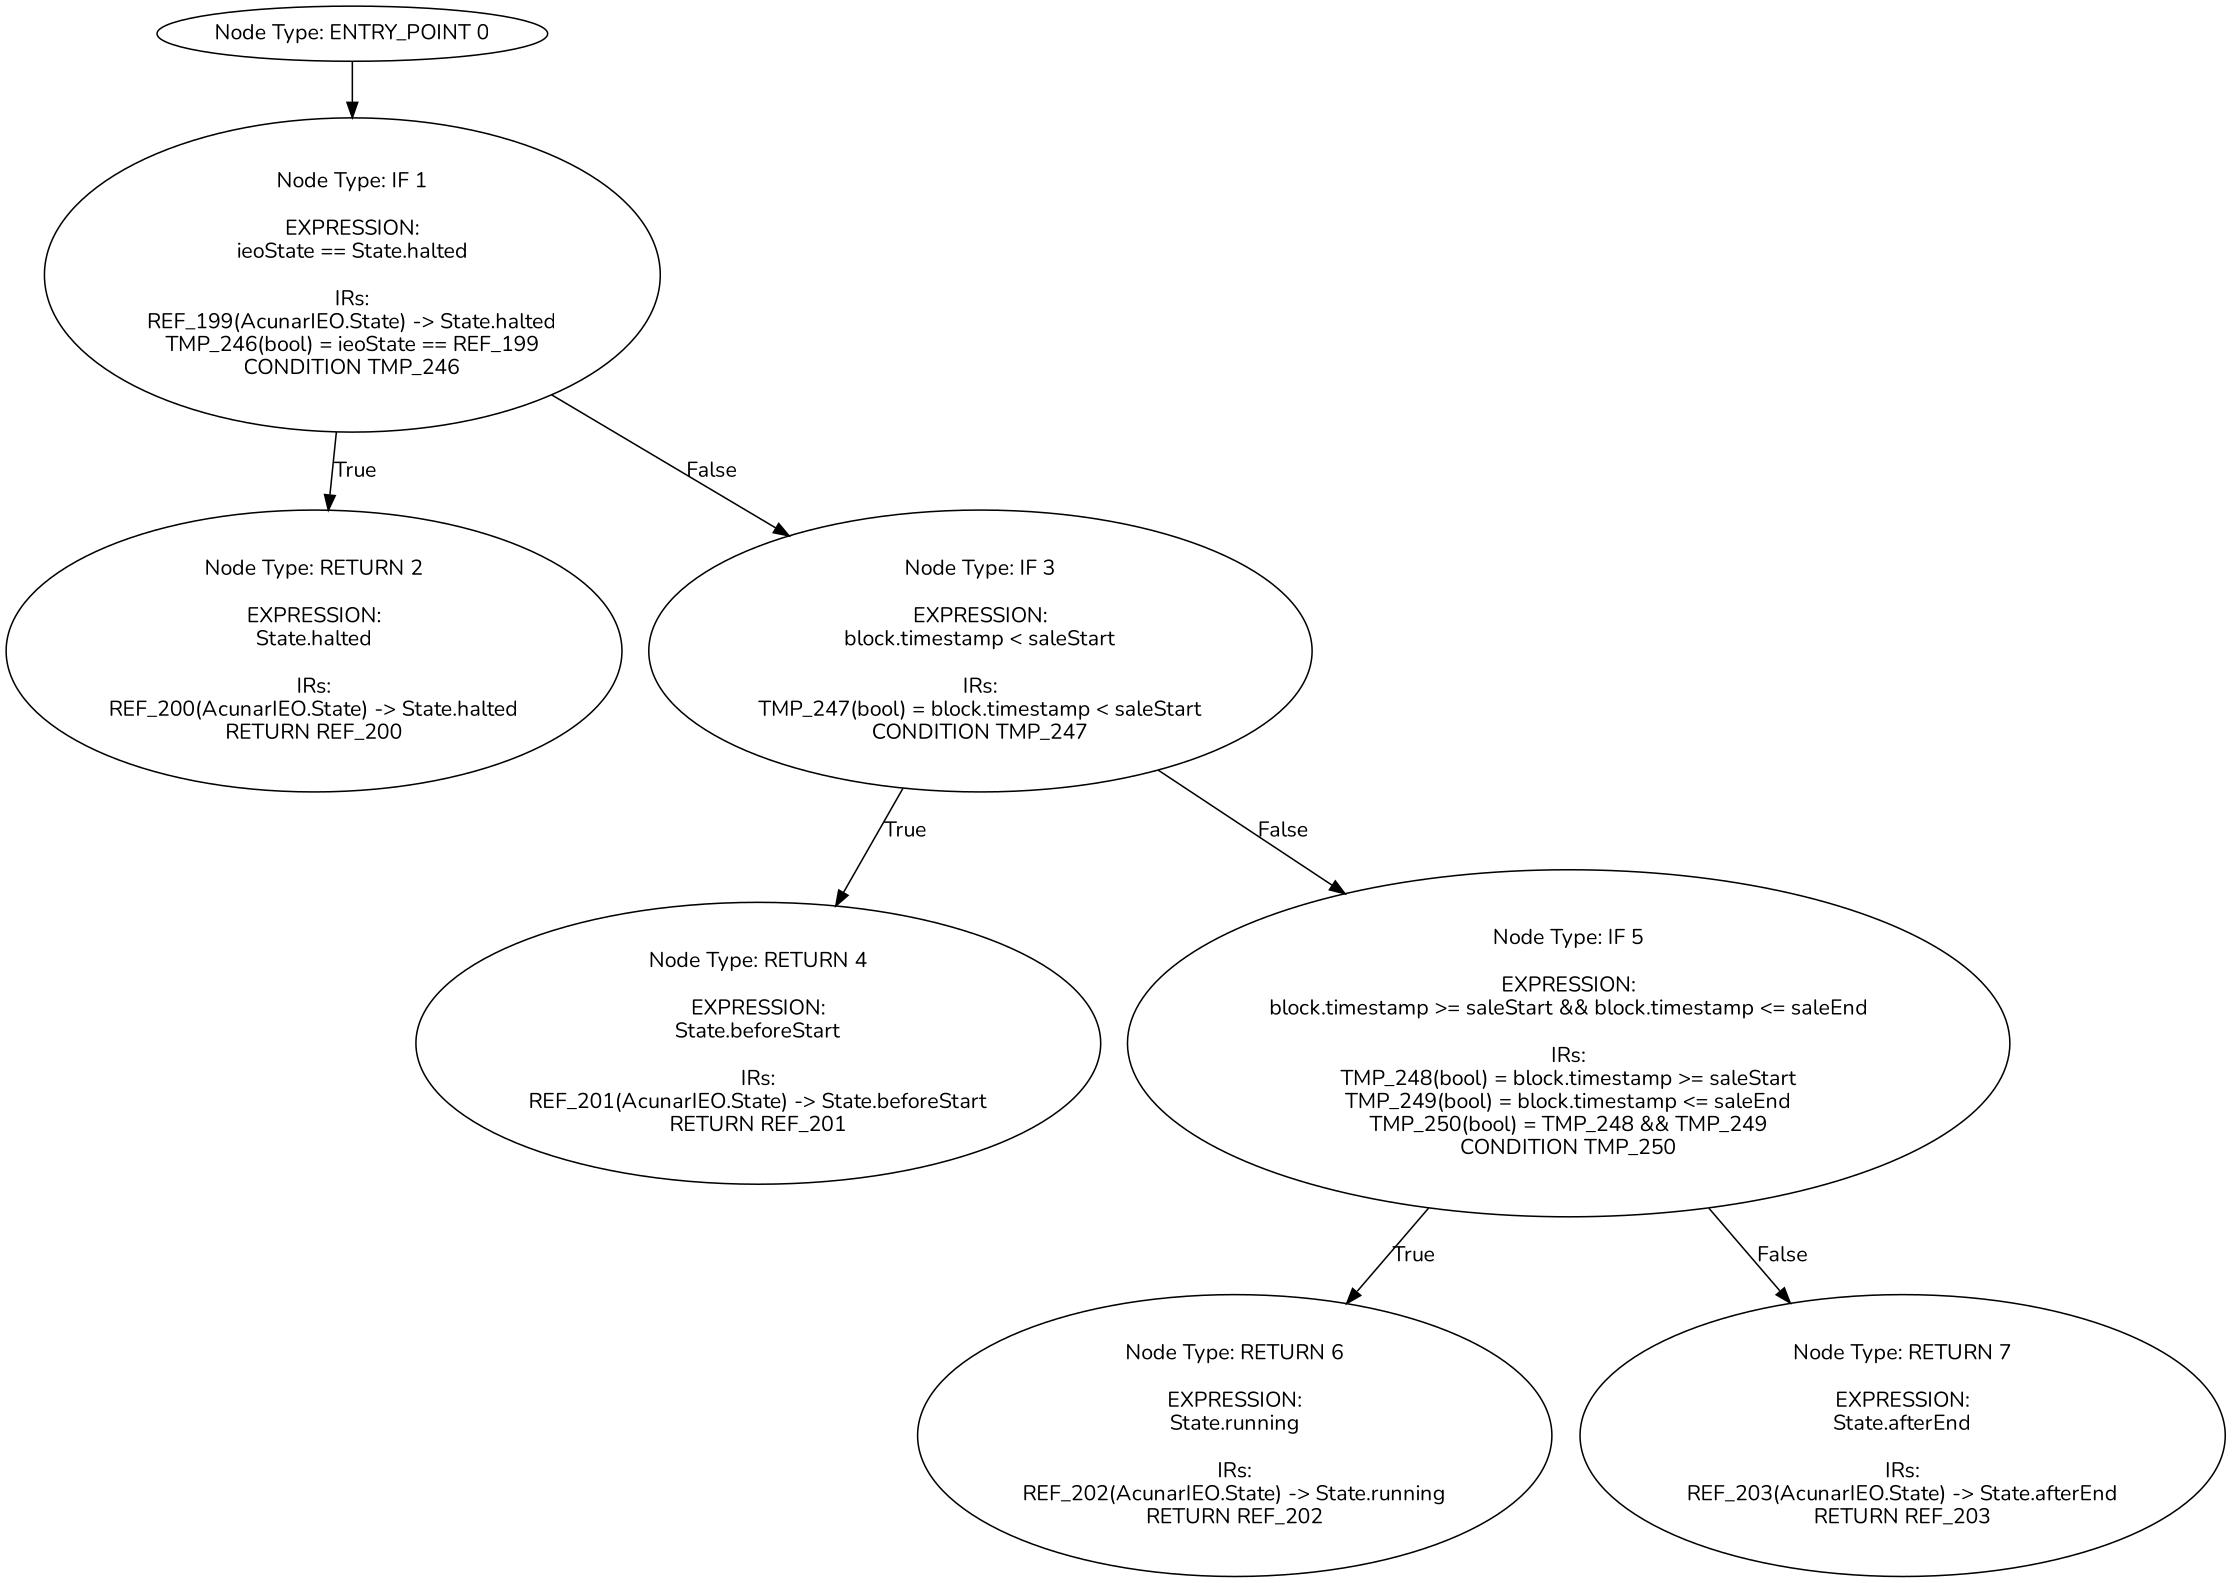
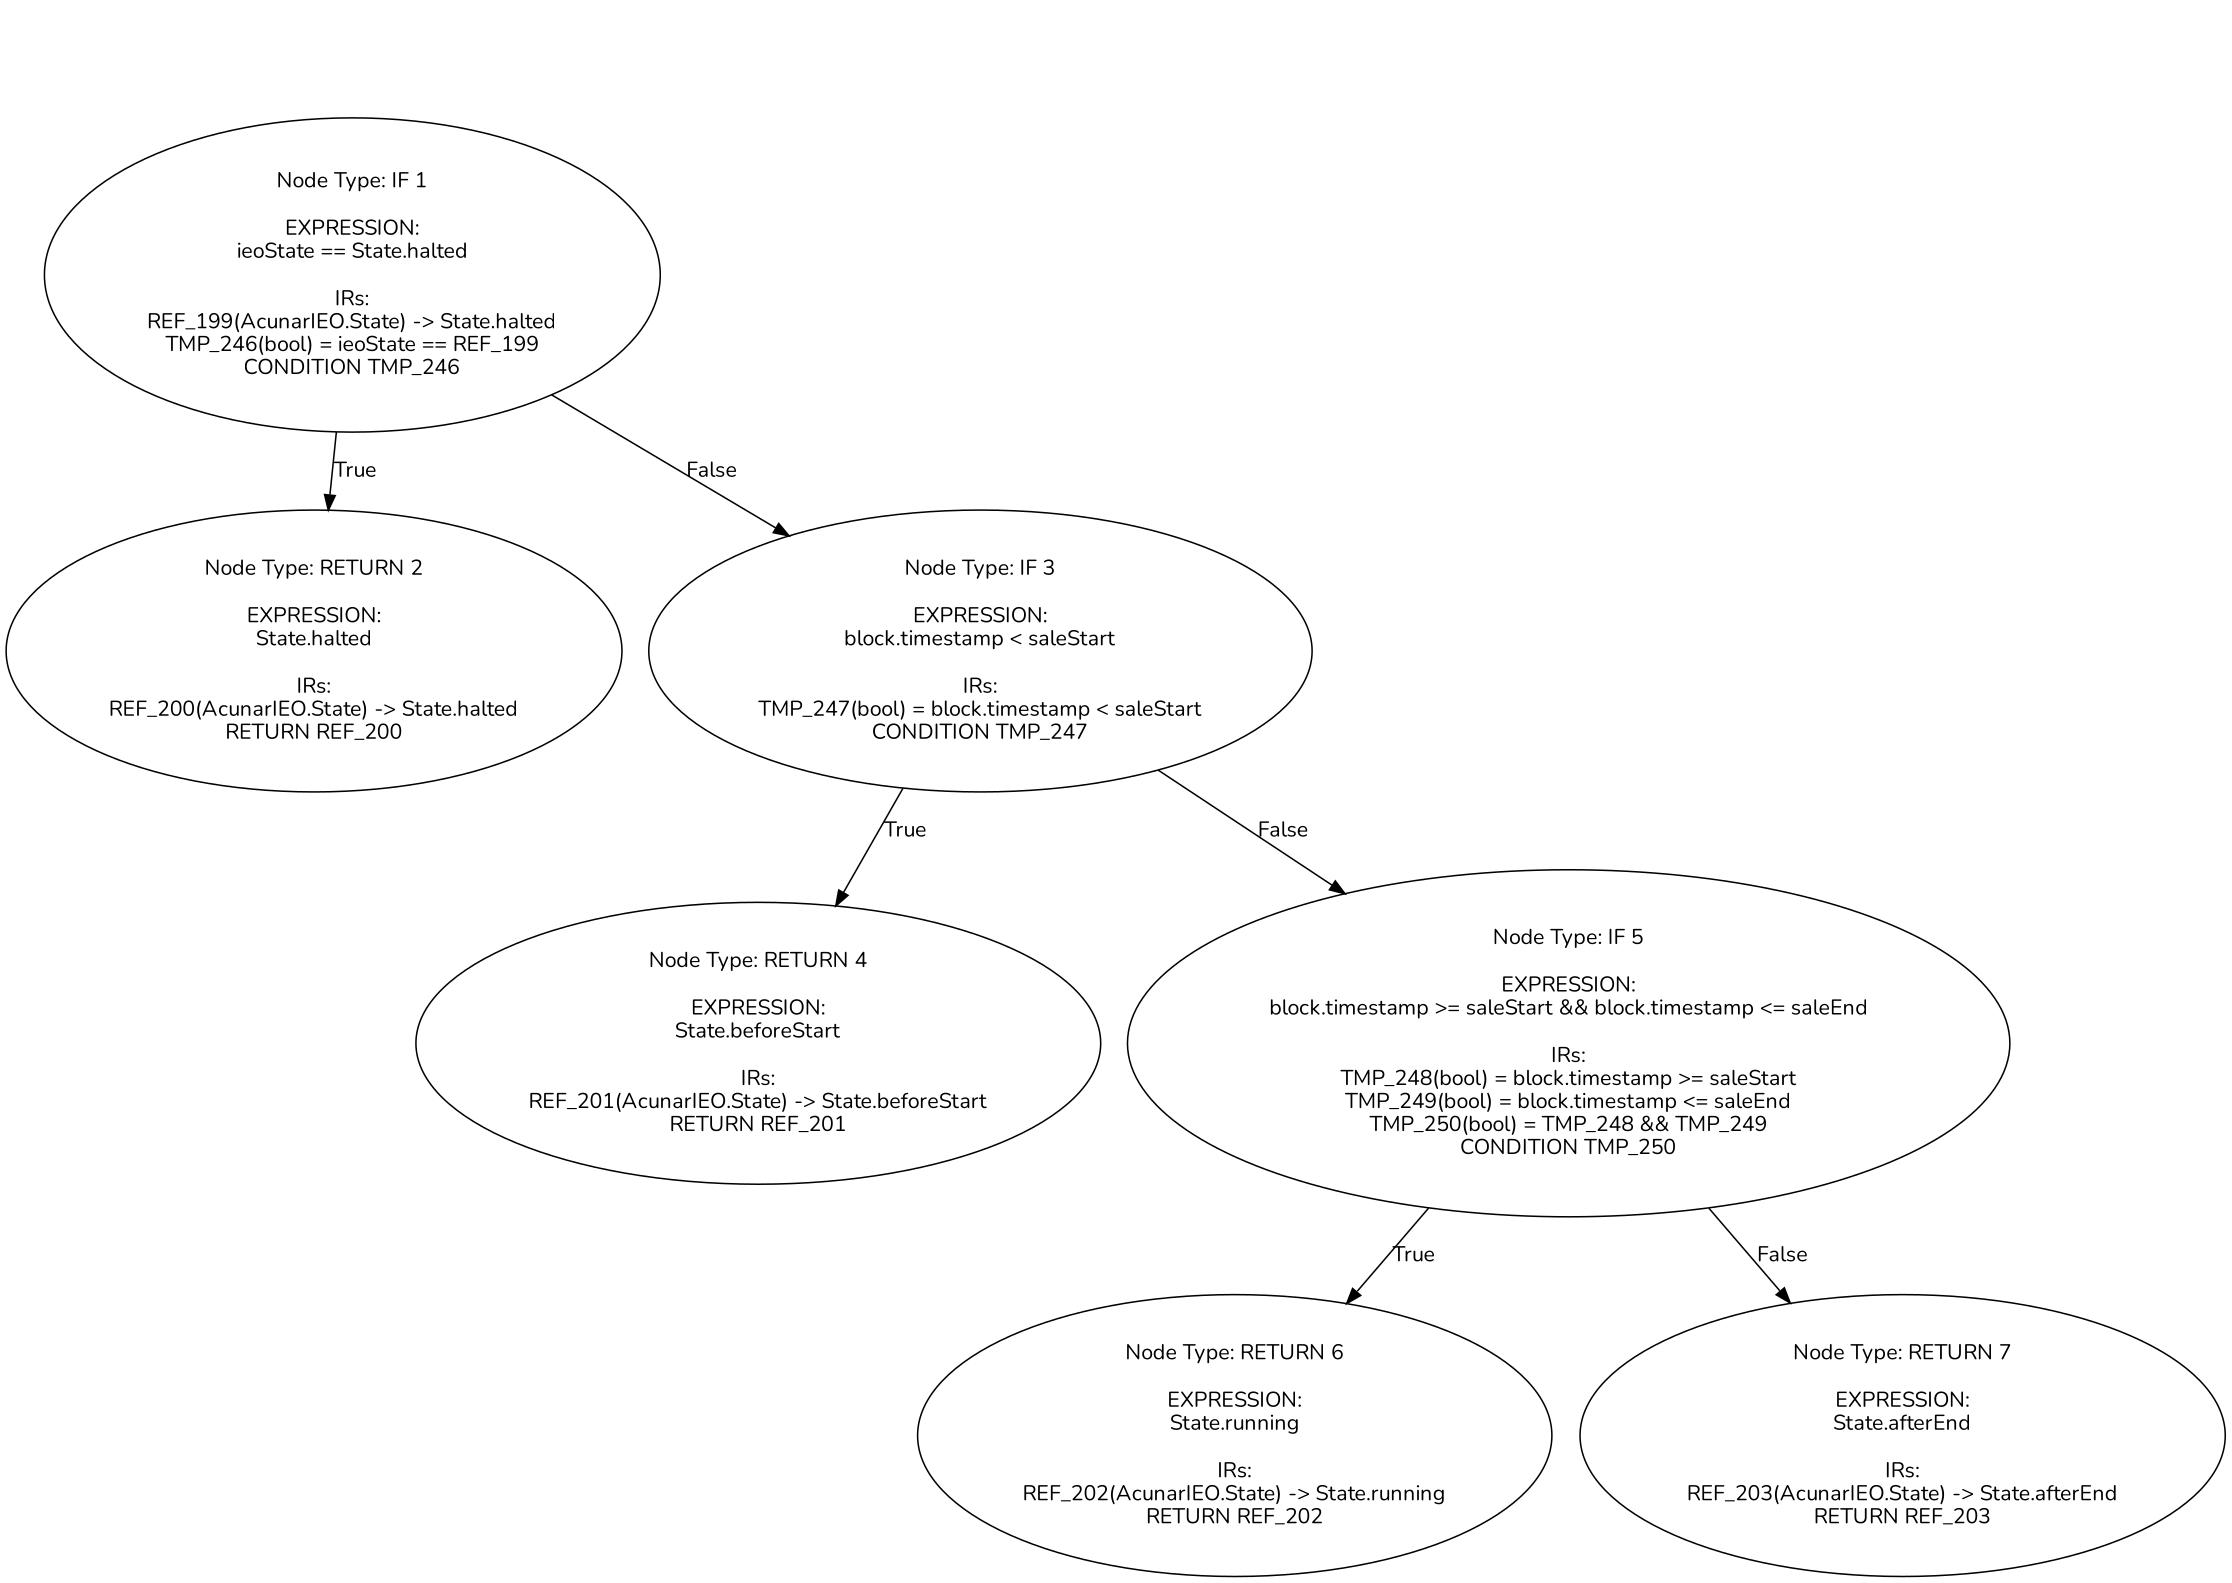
node "Node Type: ENTRY_POINT 0": removed
